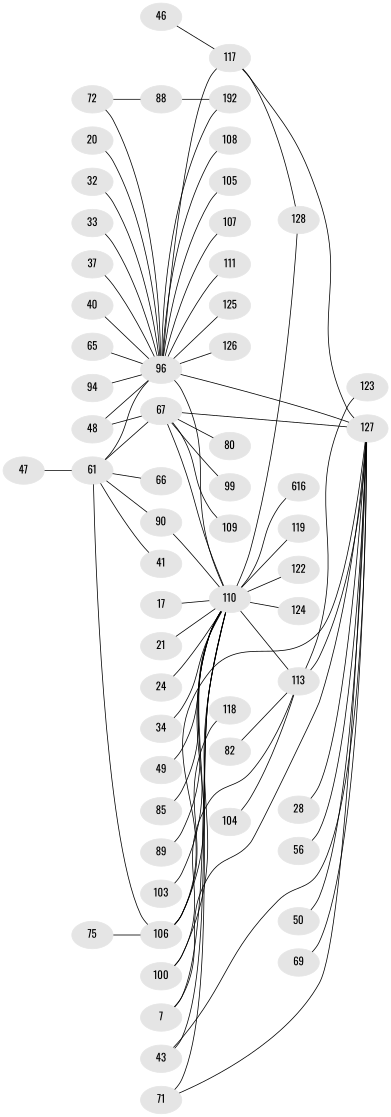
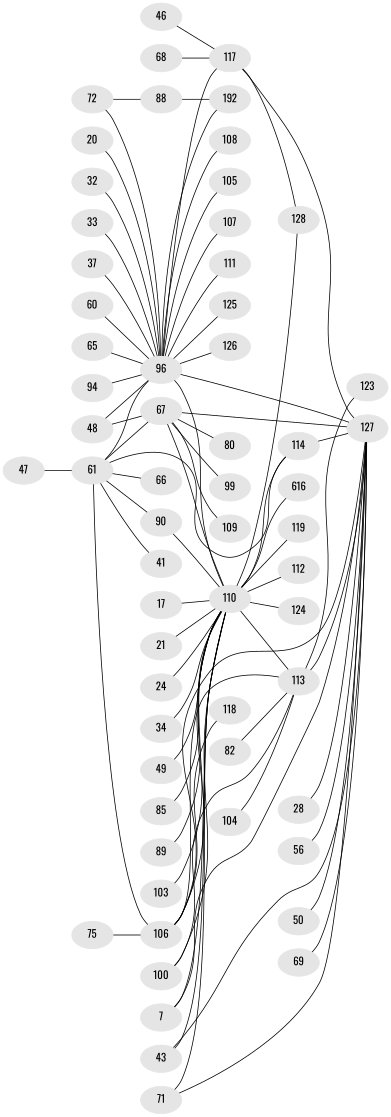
node "68": added
node "40": label "40" -> "60"
node "114": added
node "122": label "122" -> "112"
edge "113" -- "106": added
